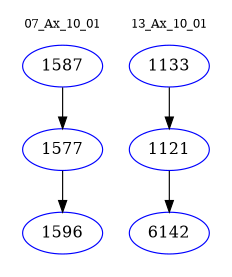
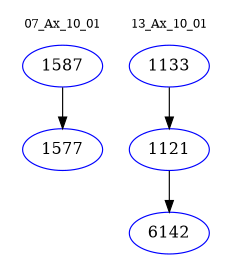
node "1596": removed
